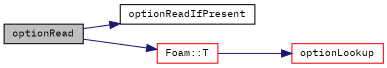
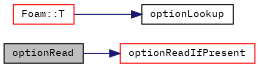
node "optionReadIfPresent": color black -> red
edge "optionRead" -> "Foam::T": removed
node "optionLookup": color red -> black
